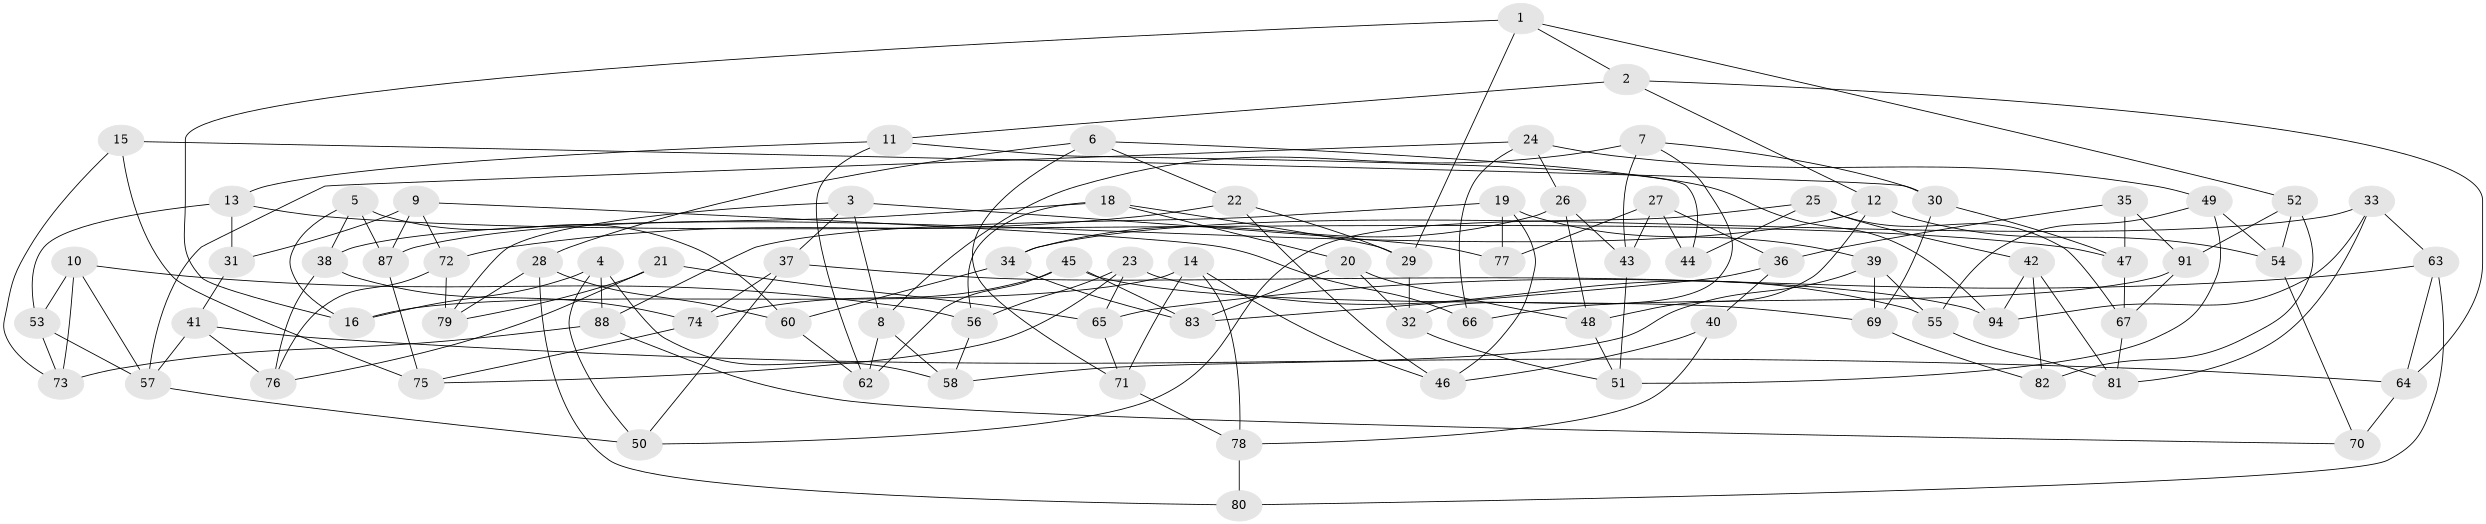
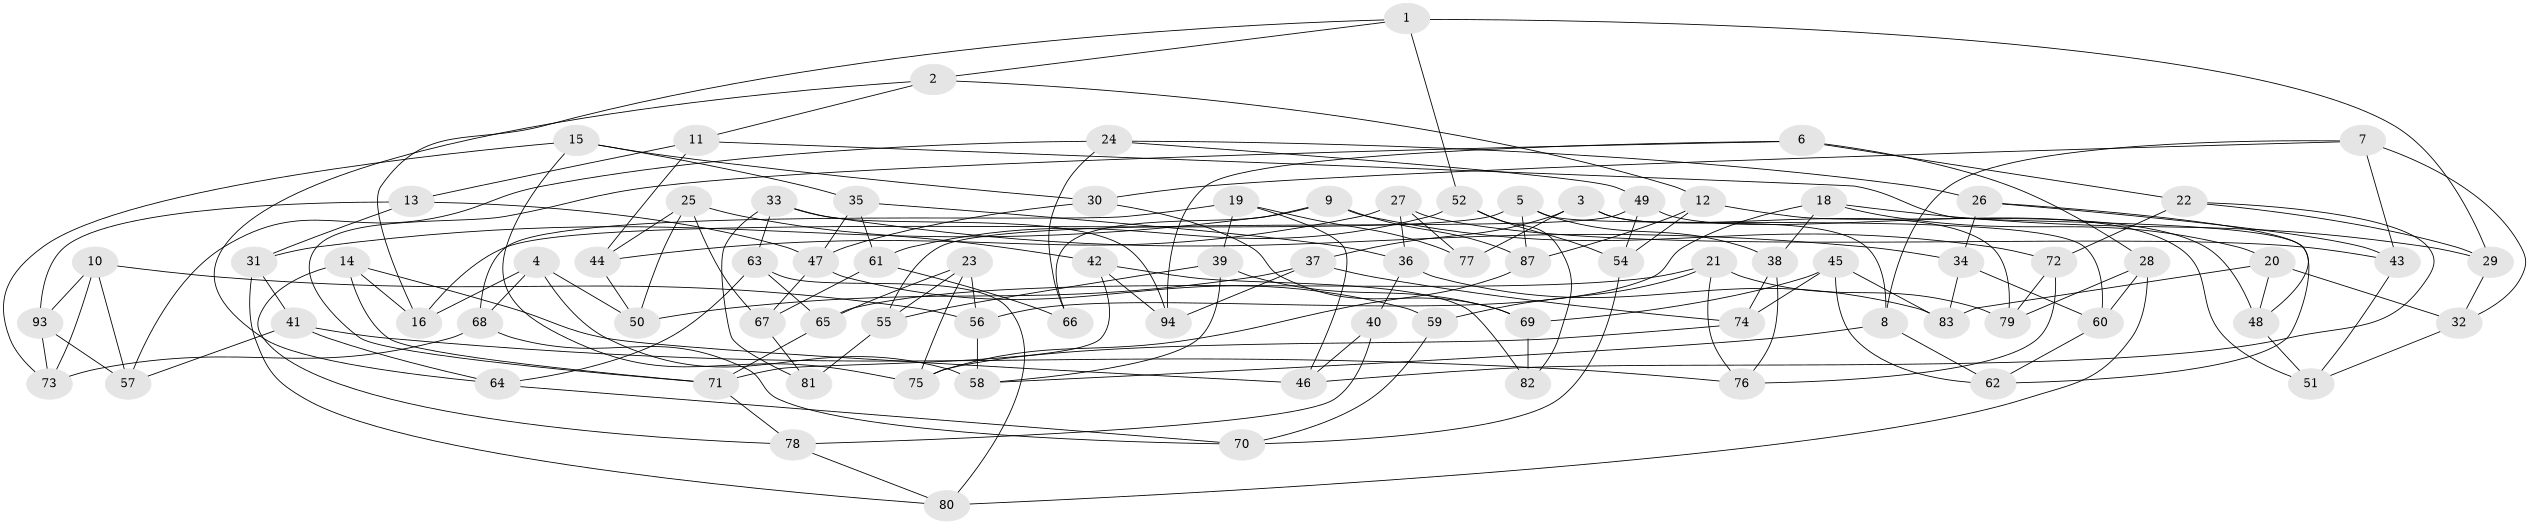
edge "15" -- "35": added
node "91": label "91" -> "61"
node "53": label "53" -> "93"
node "88": label "88" -> "68"
node "59": added
edge "42" -- "81": now "42" -- "71"
edge "57" -- "50": now "44" -- "50"
edge "31" -- "80": added
